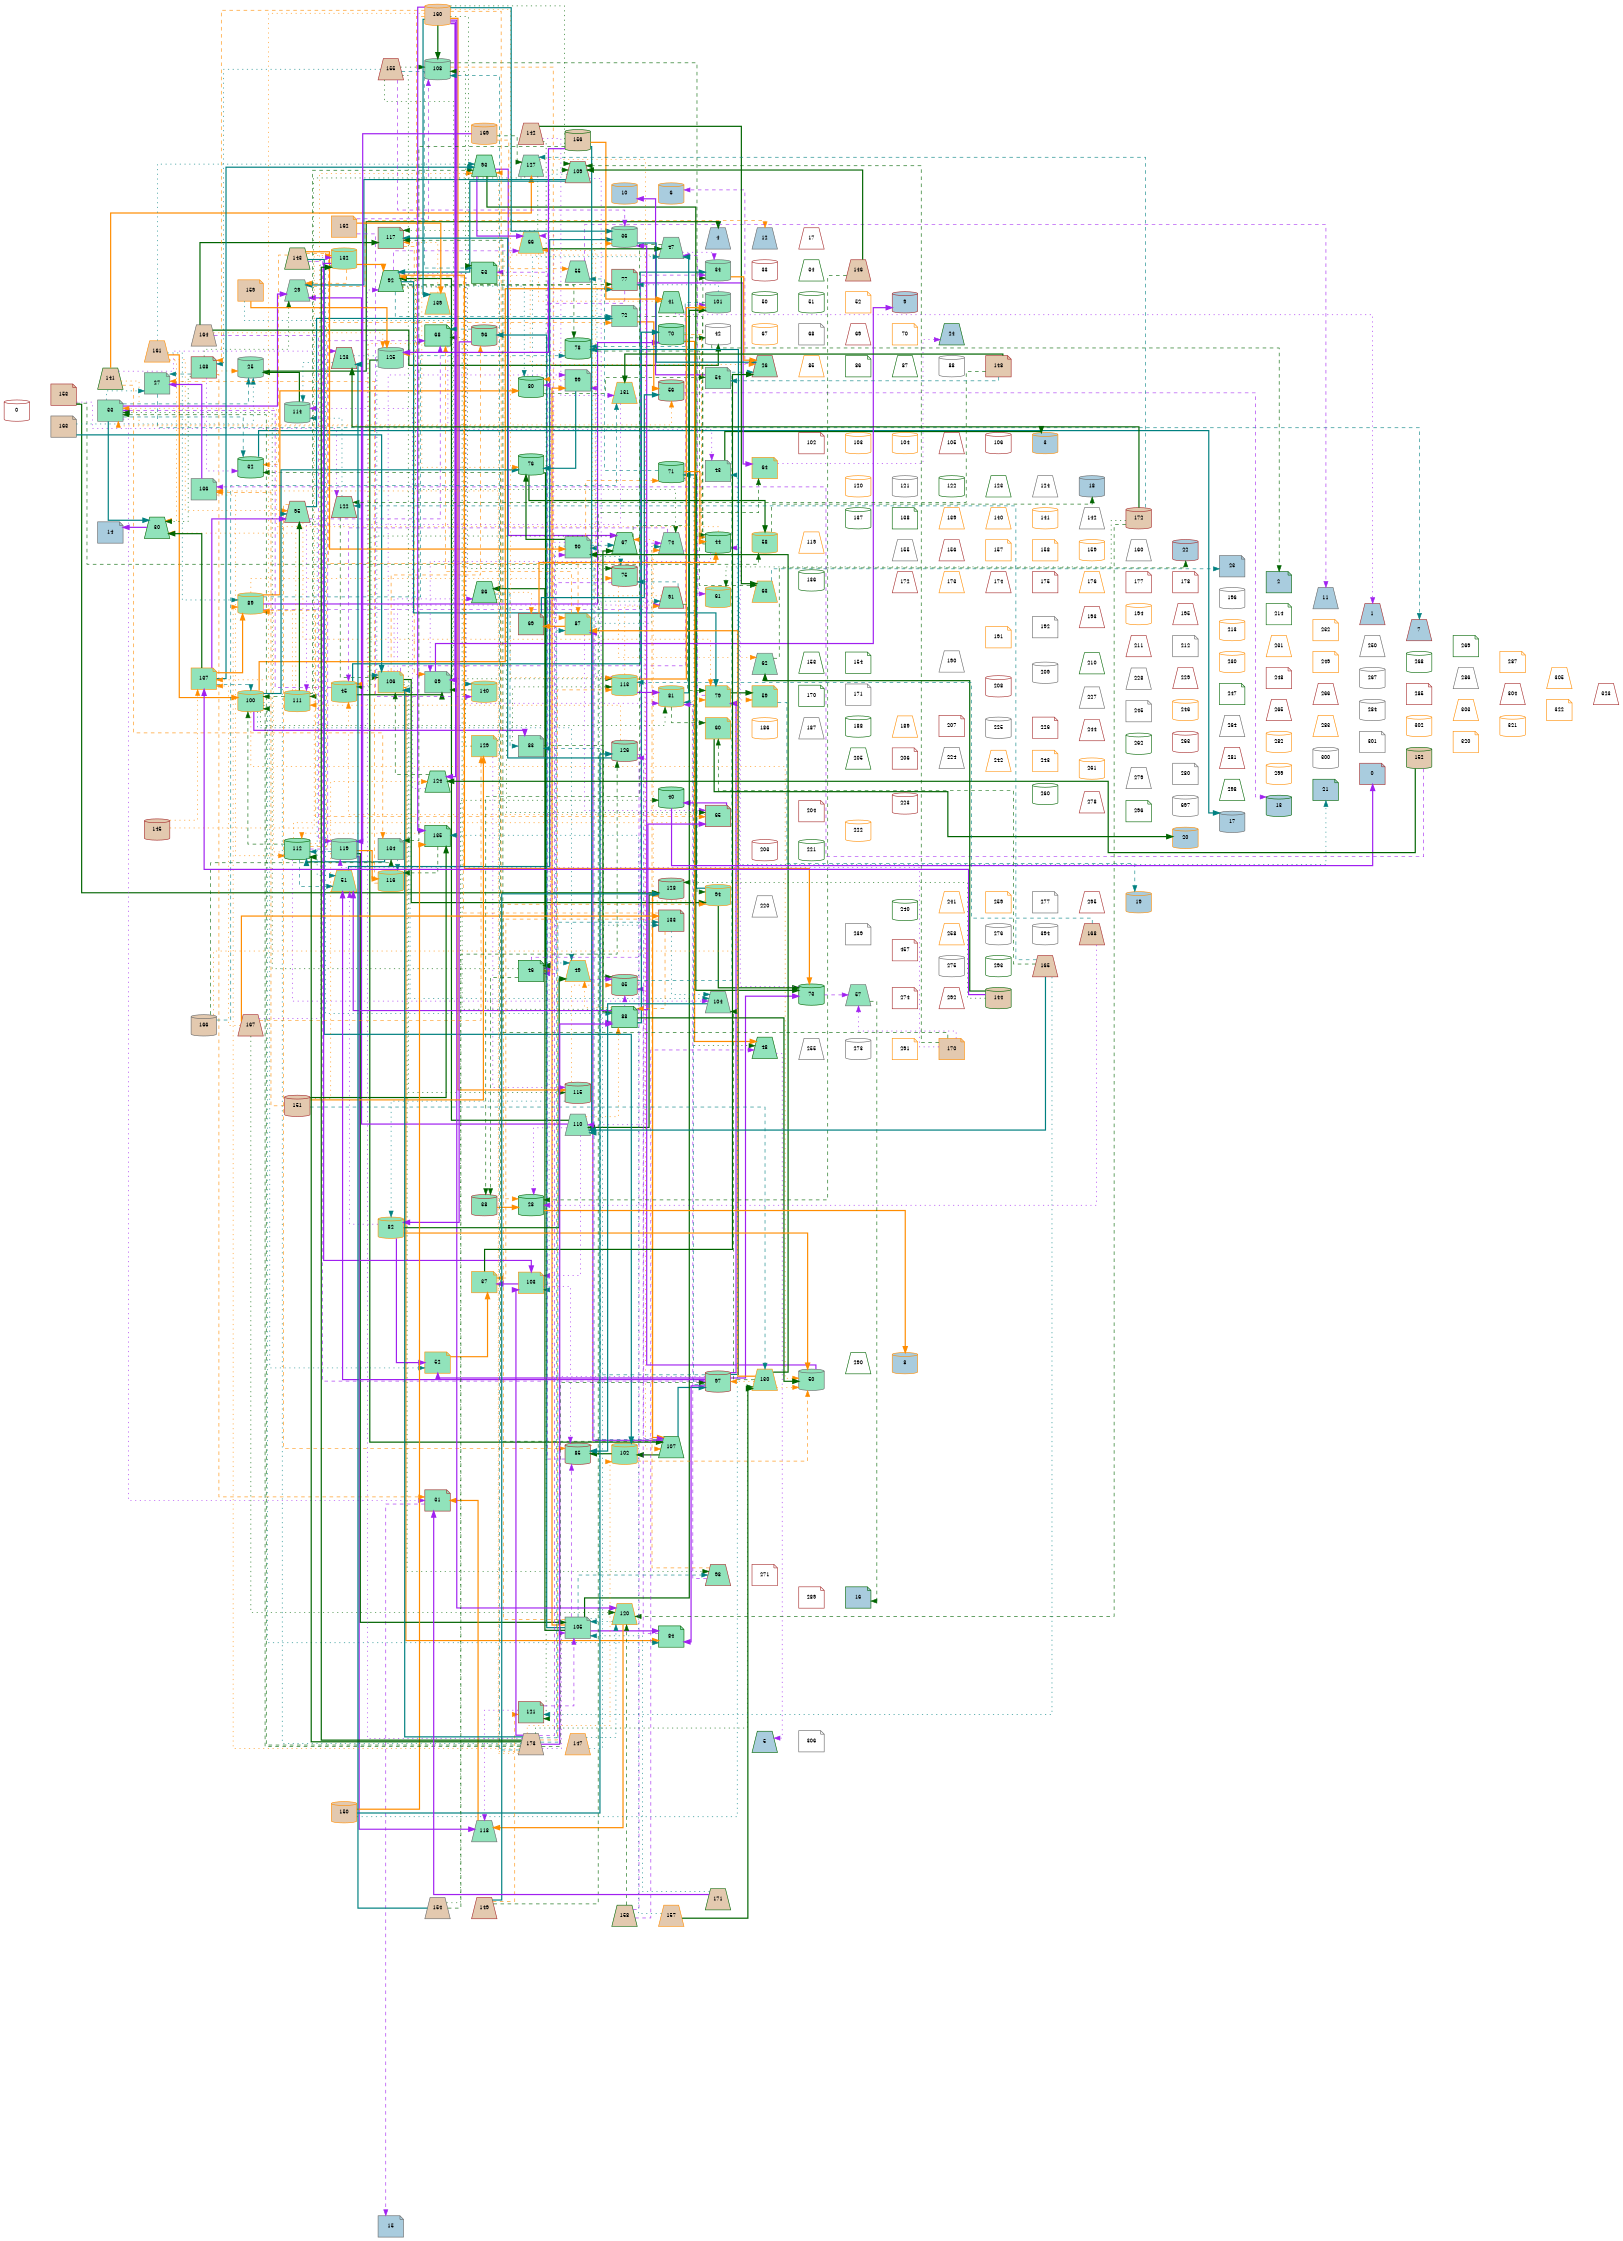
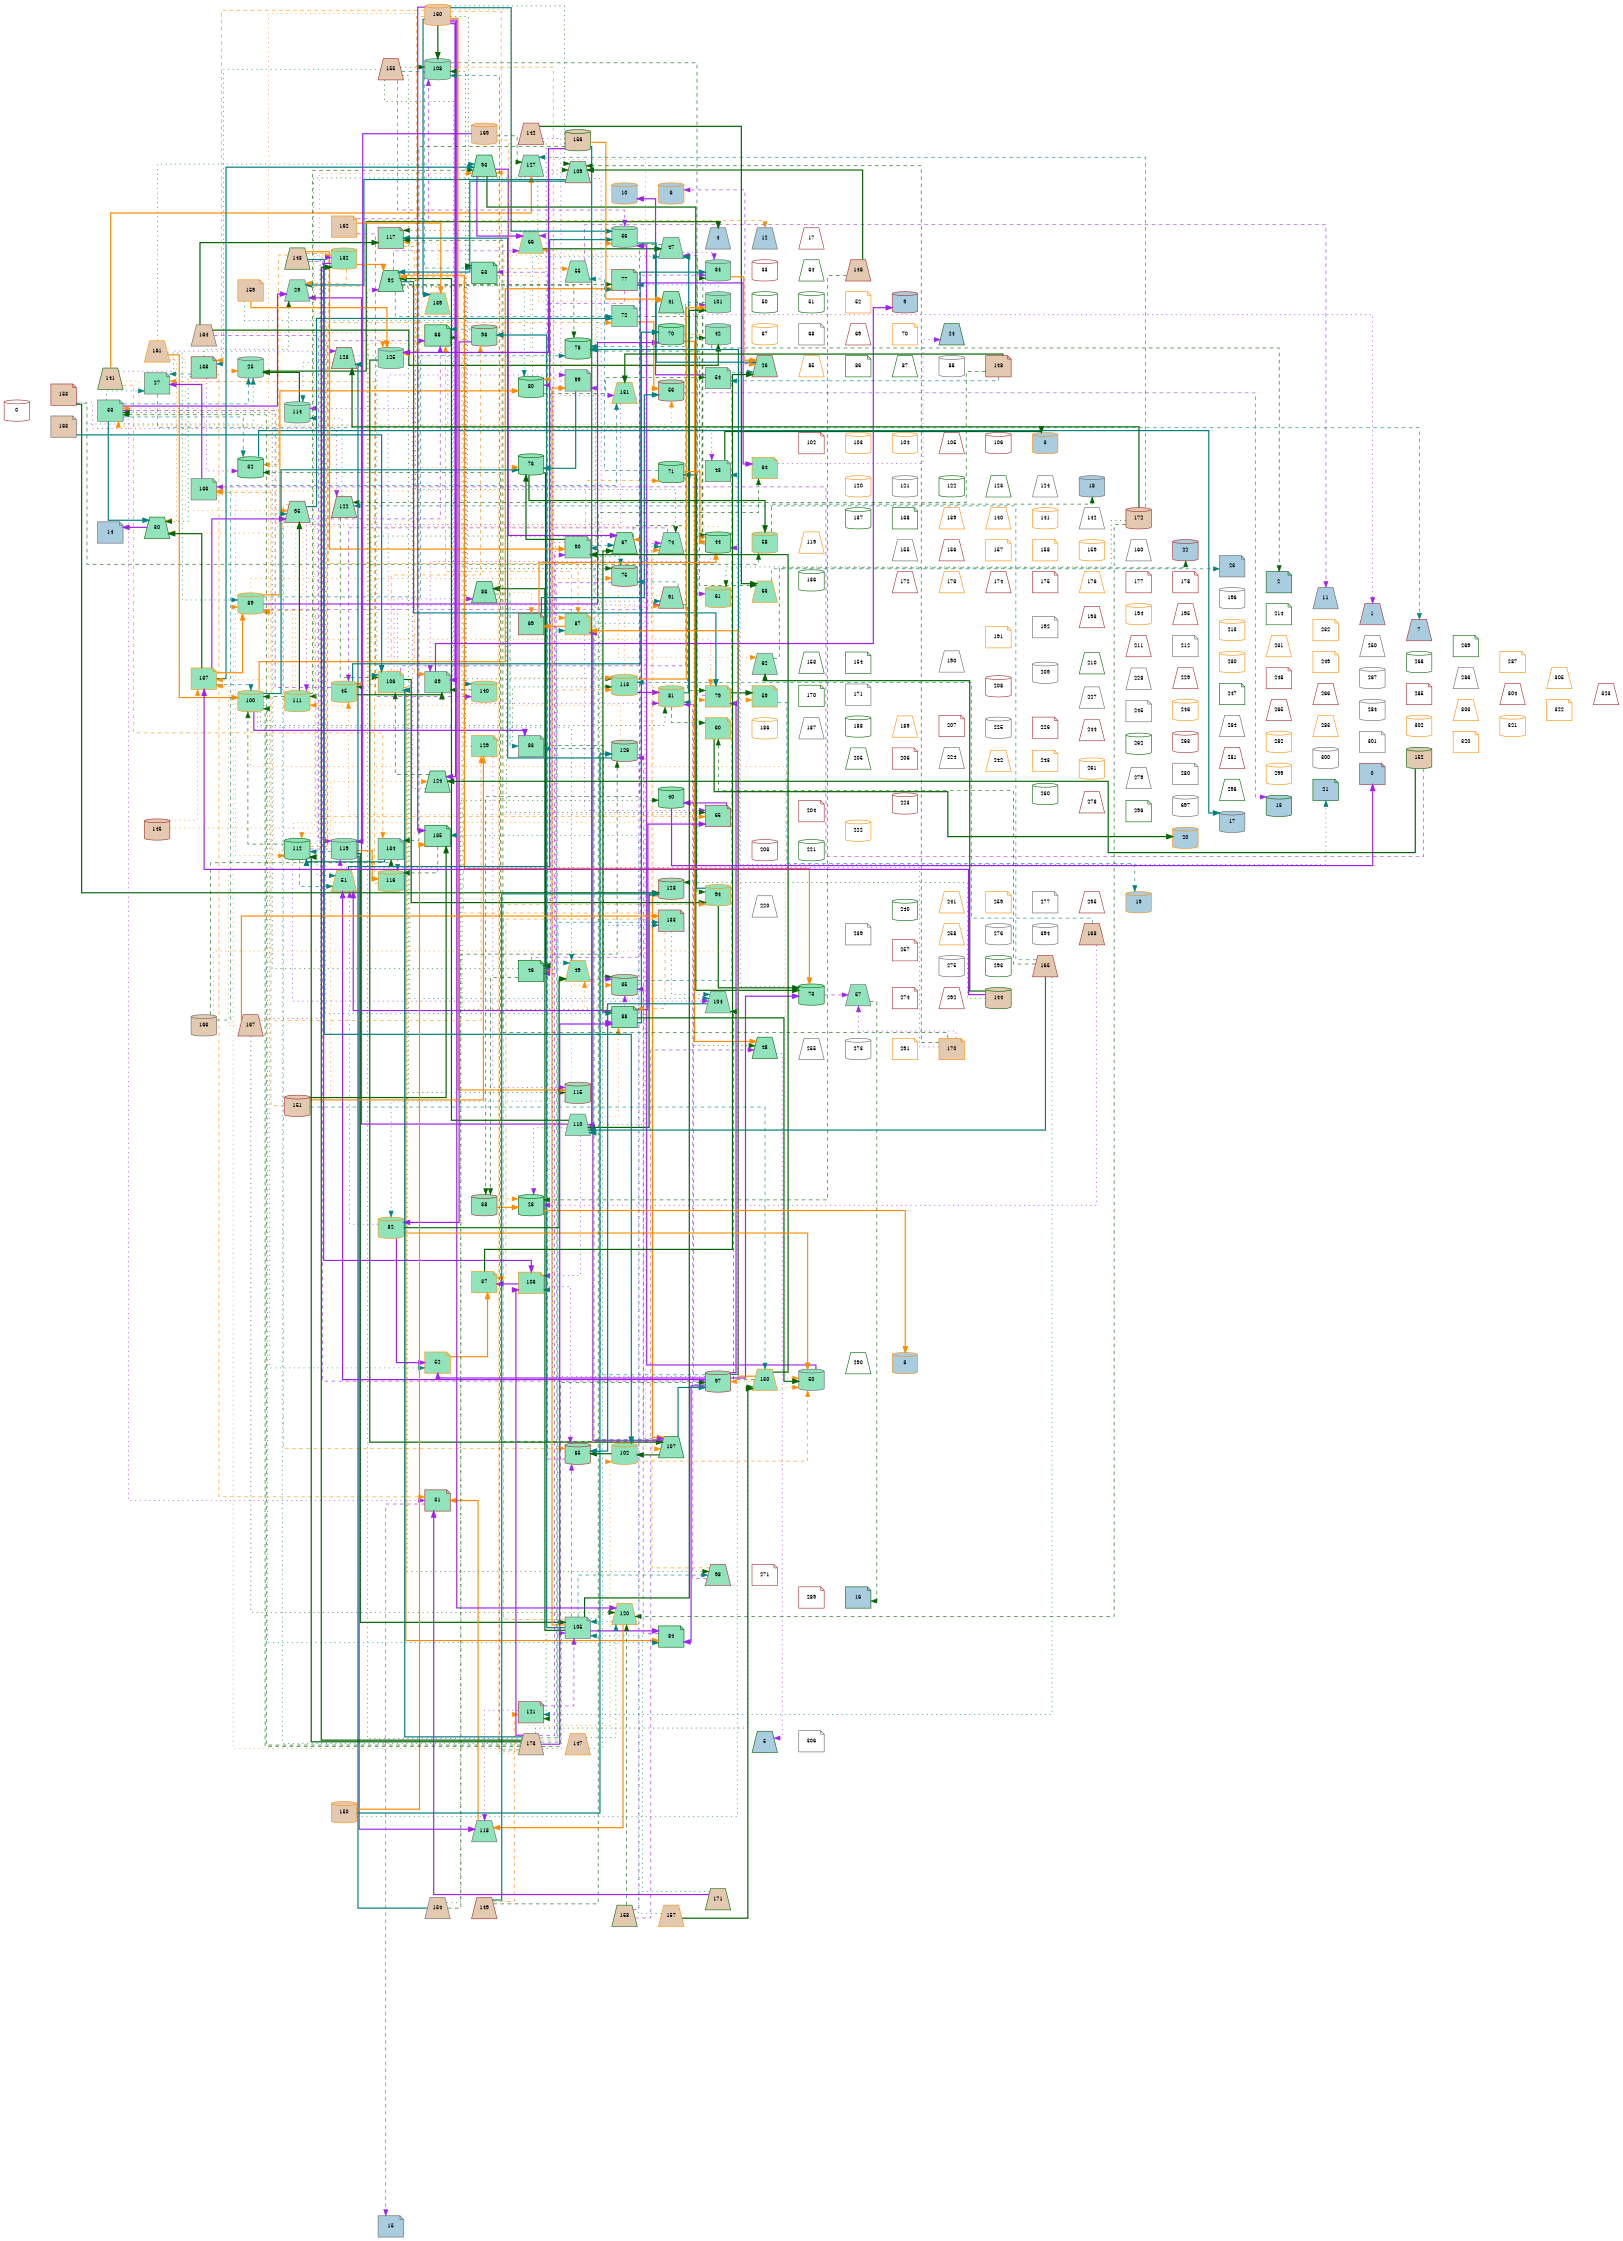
node "42": fillcolor #ffffff -> #91e3bb
node "457": label "457" -> "257"
